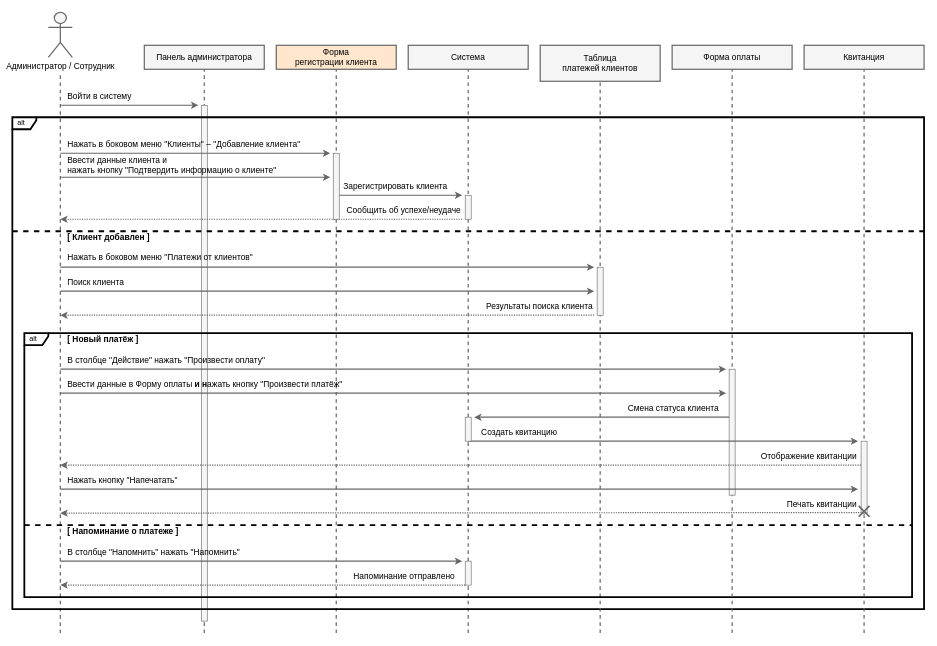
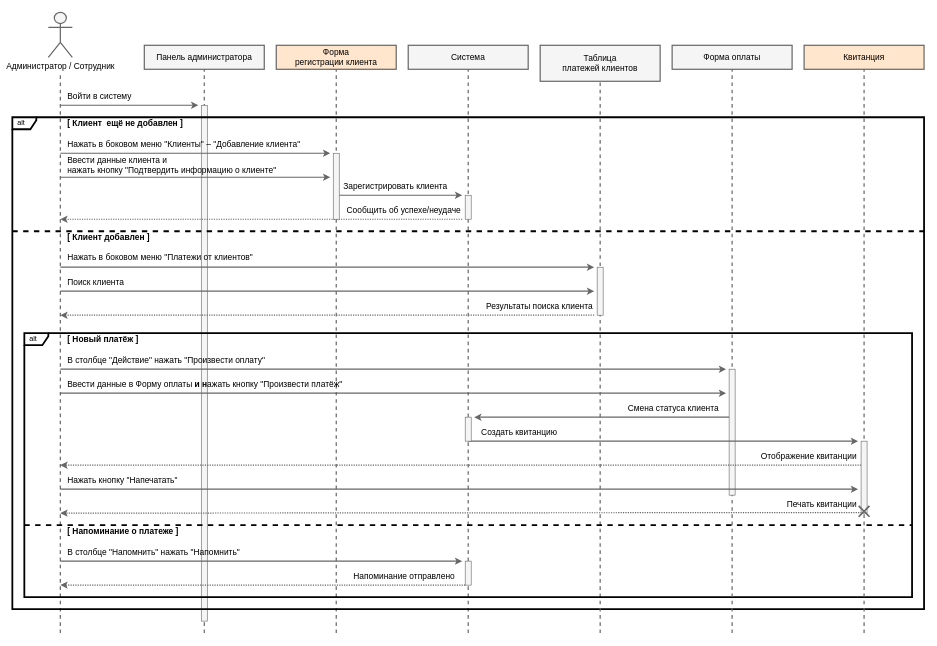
node "Квитанция": fillcolor #f5f5f5 -> #ffe6cc
node "[ Клиент ещё не добавлен ]": added
